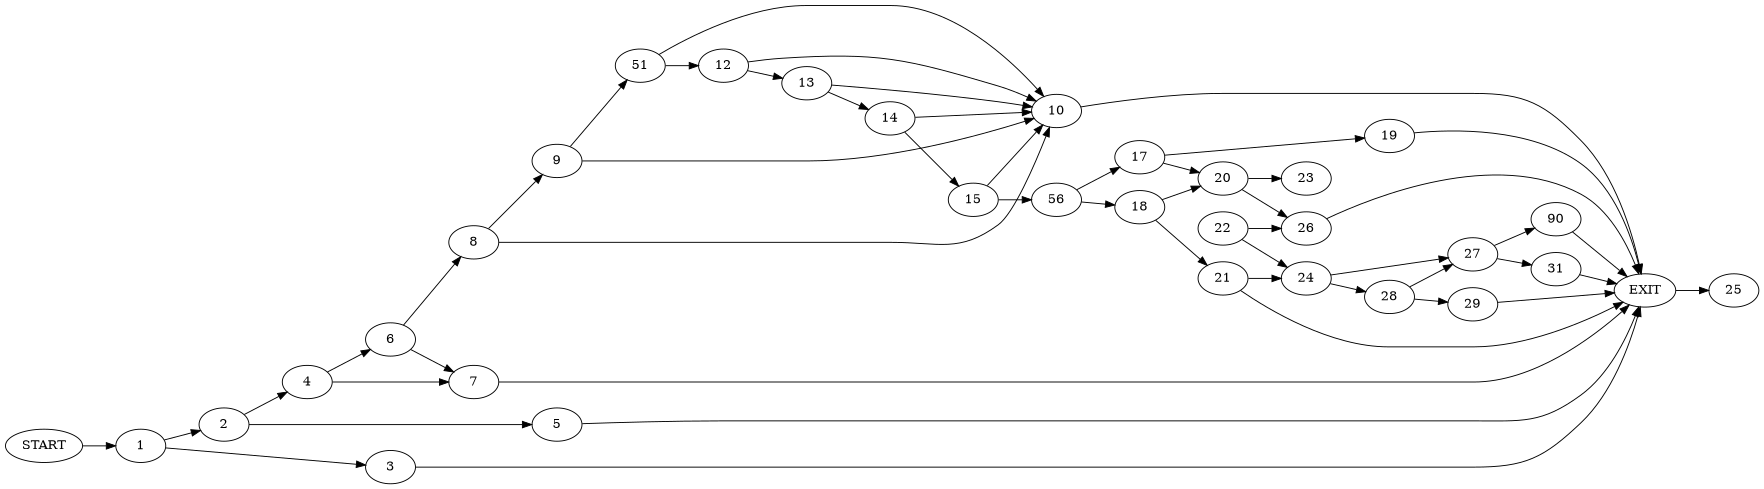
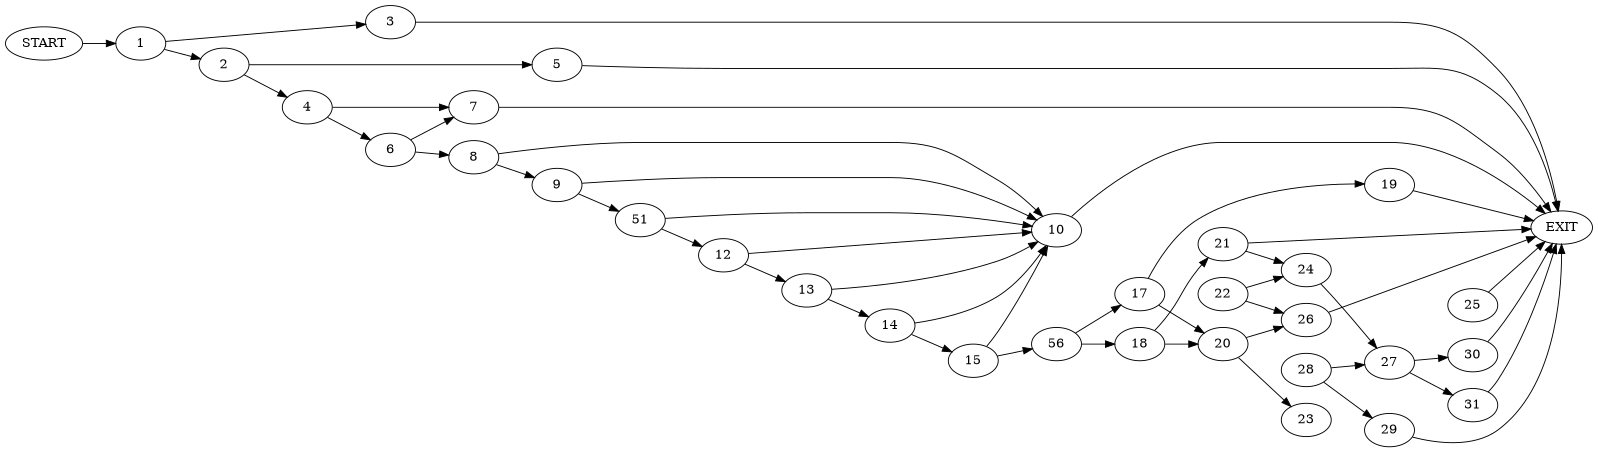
node "90": label "90" -> "30"
edge "24" -> "28": removed
edge "EXIT" -> "25": reversed
